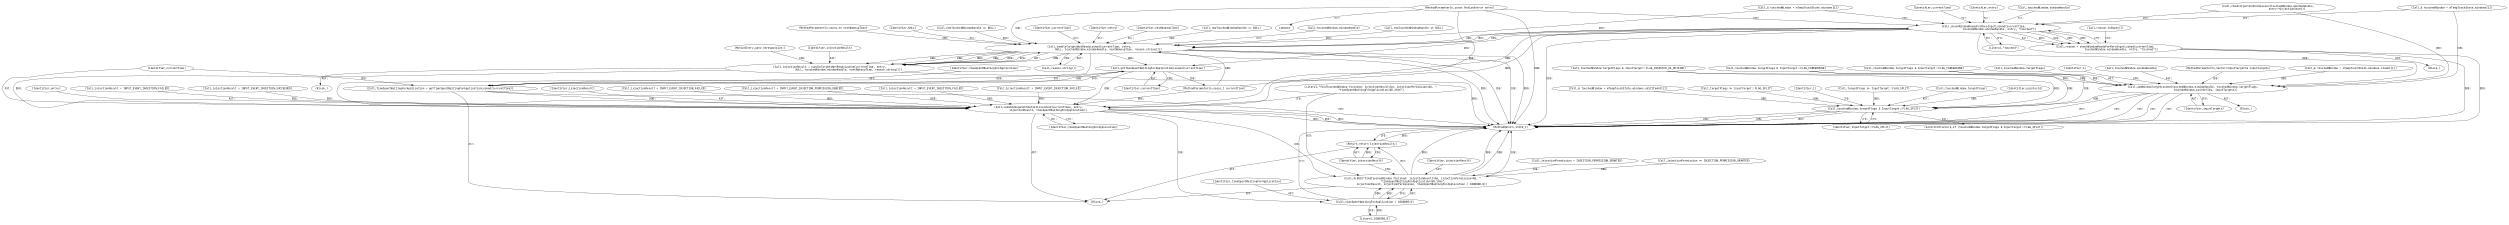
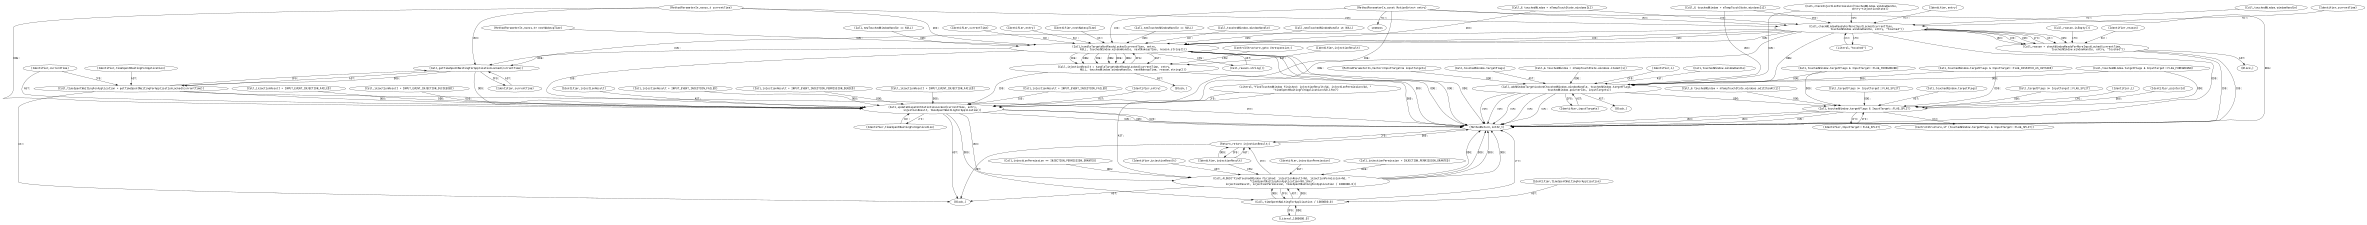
node "(Identifier,NULL)": removed
node "(Identifier,reason)": added
node "(MotionEntry,goto Unresponsive;)": label "(MotionEntry,goto Unresponsive;)" -> "(ControlStructure,goto Unresponsive;)"
edge "(Call,getTimeSpentWaitingForApplicationLocked(currentTime))" -> "(MethodParameterIn,nsecs_t currentTime)": reversed
node "(Identifier,injectionPermission)": added
